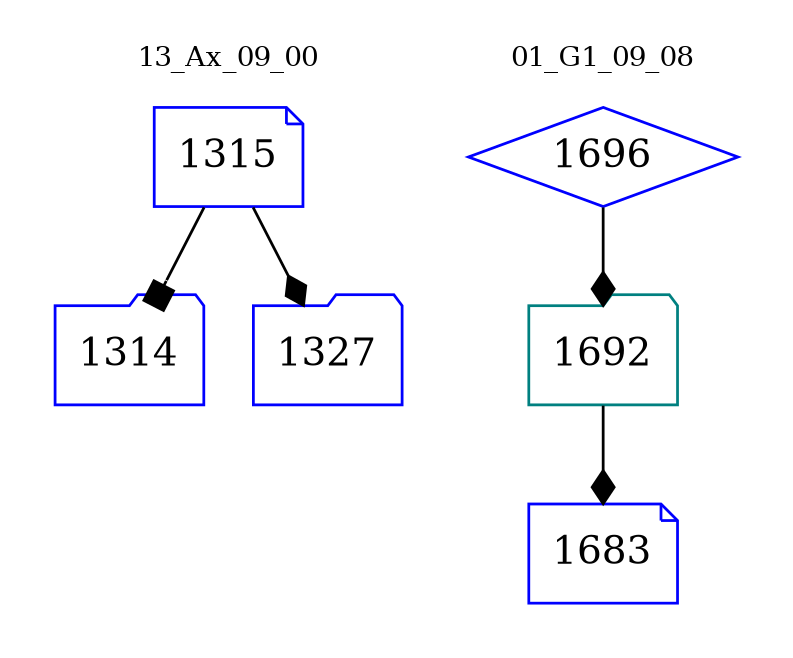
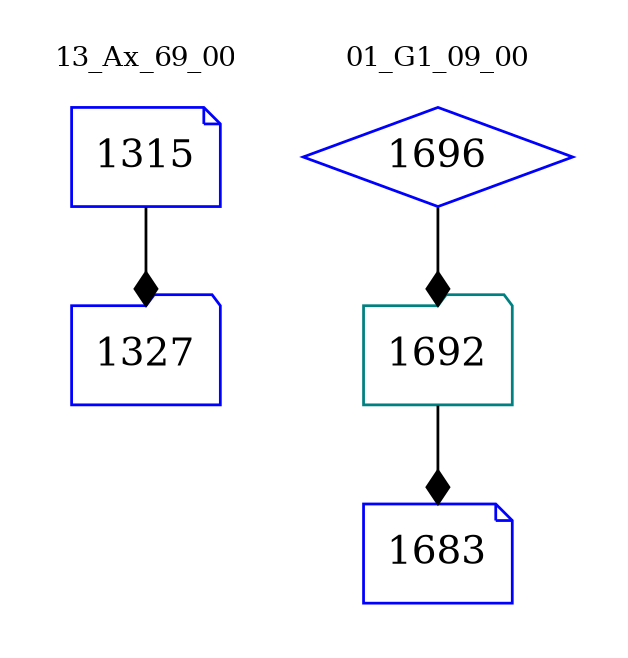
cluster "13_Ax_09_00": label "13_Ax_09_00" -> "13_Ax_69_00"
cluster "01_G1_09_08": label "01_G1_09_08" -> "01_G1_09_00"
node "1314": removed
